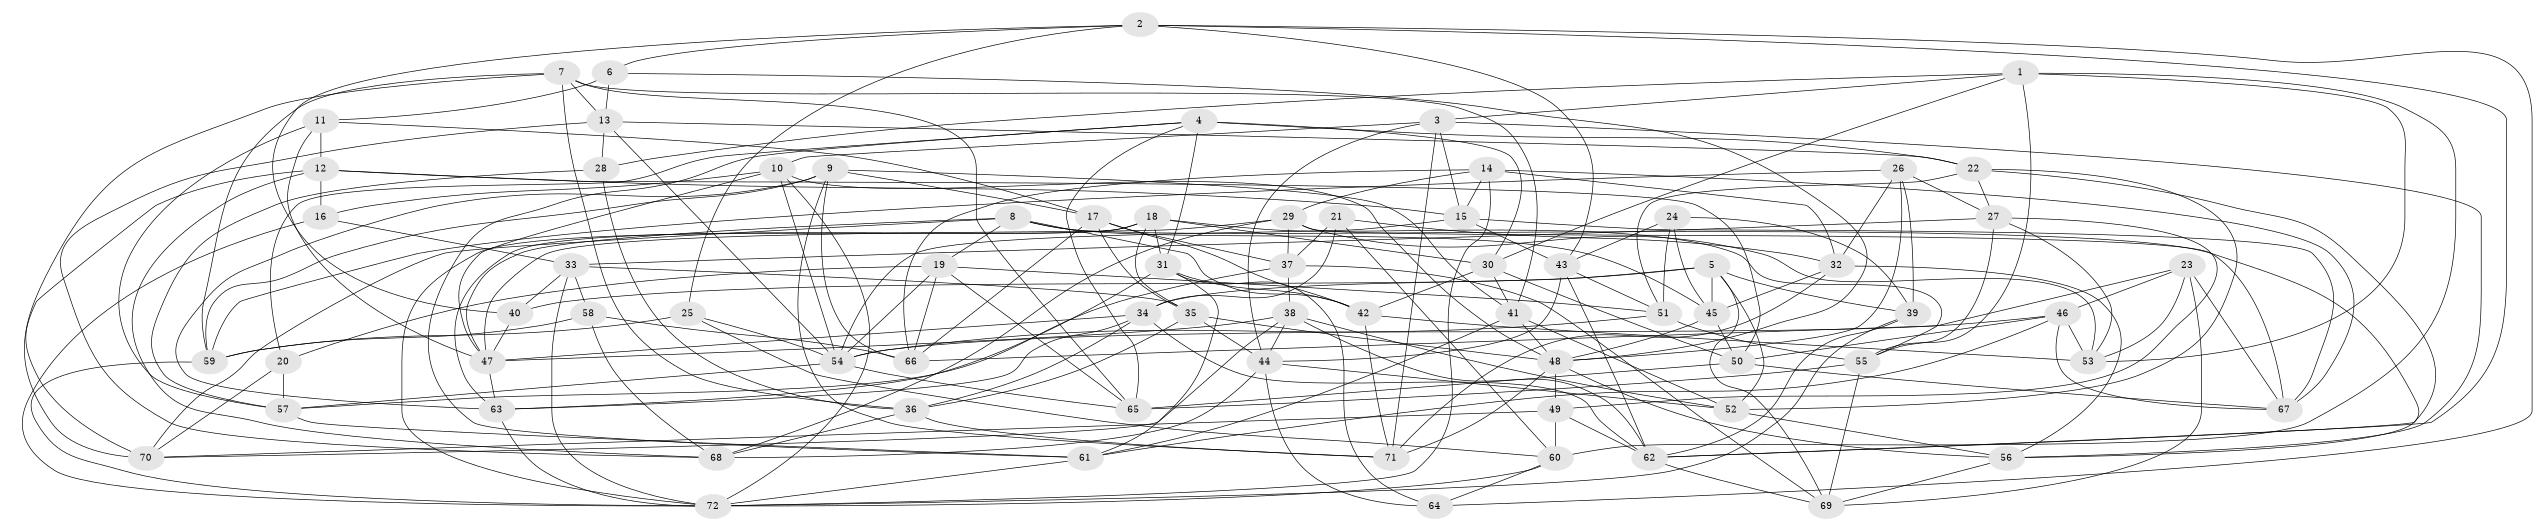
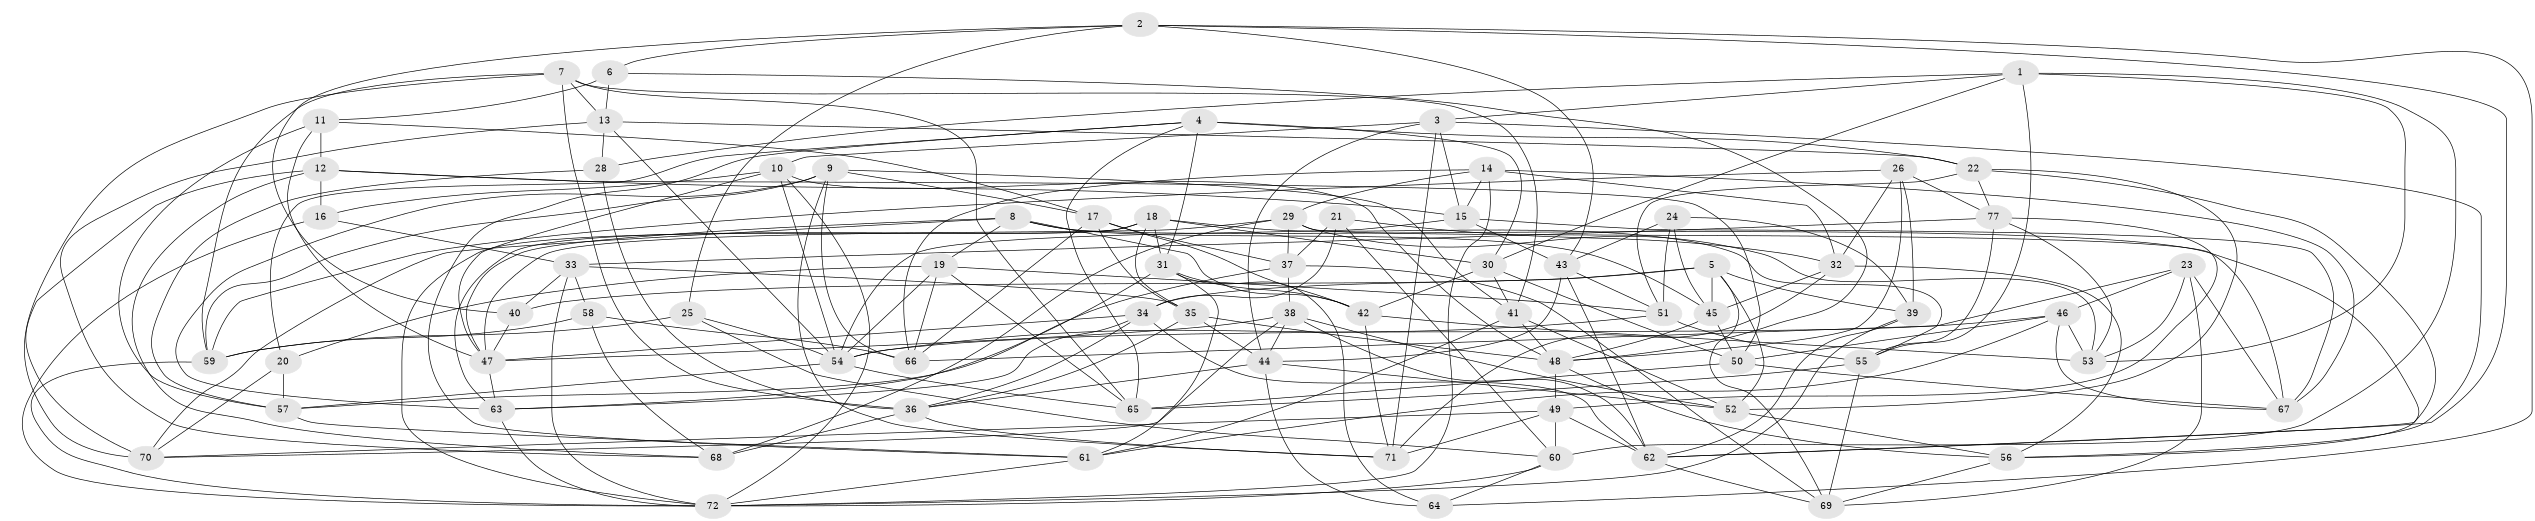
node "27": label "27" -> "77"
edge "48" -- "71": now "49" -- "71"
edge "44" -- "68": now "44" -- "36"
